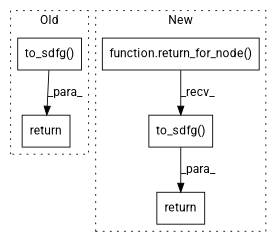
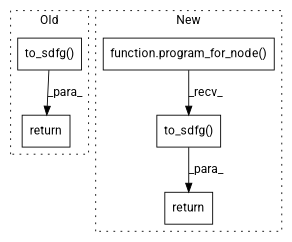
node "function.return_for_node()": label "function.return_for_node()" -> "function.program_for_node()"
